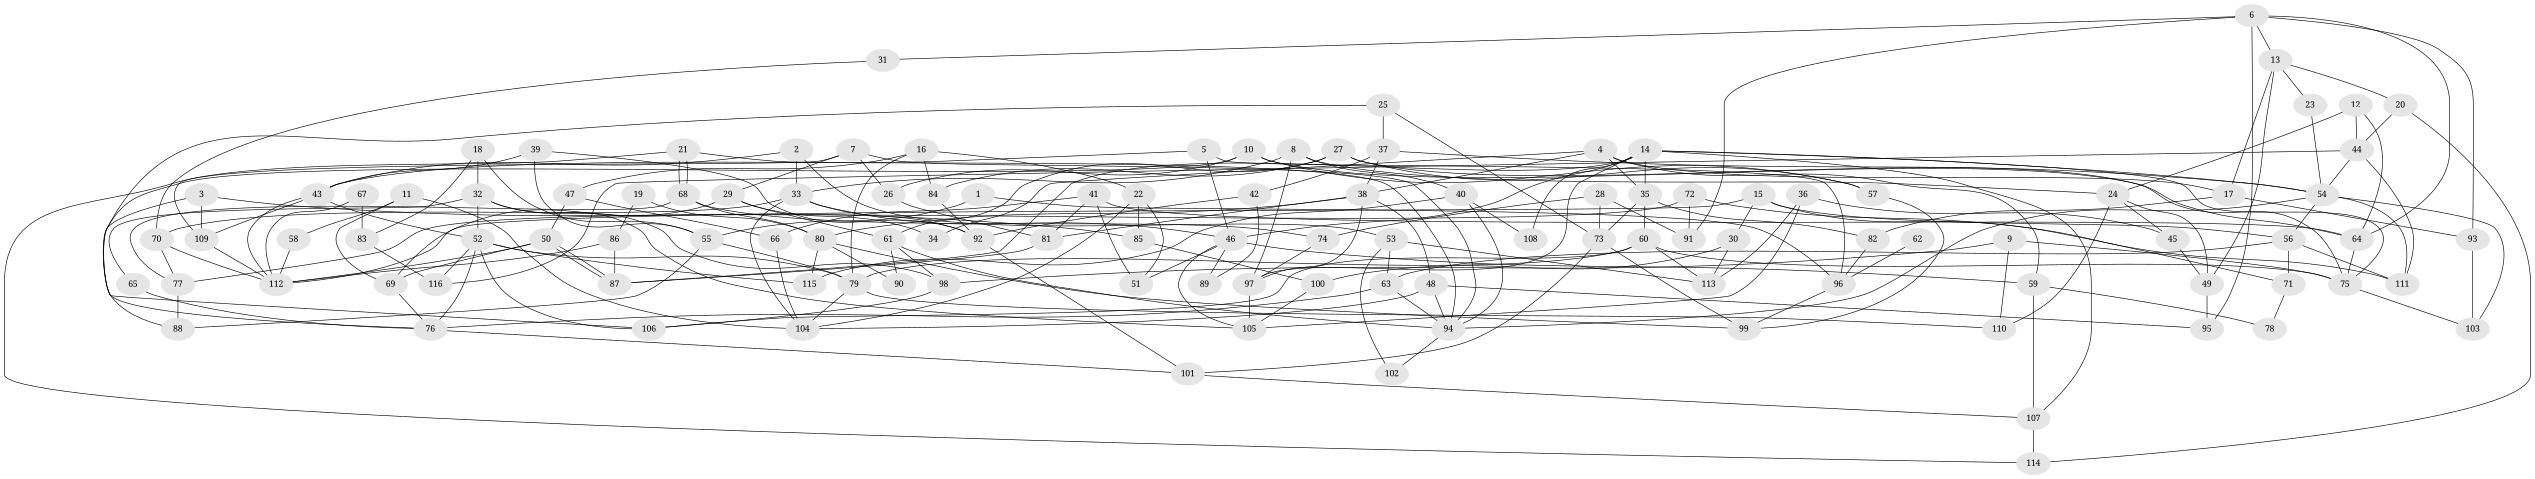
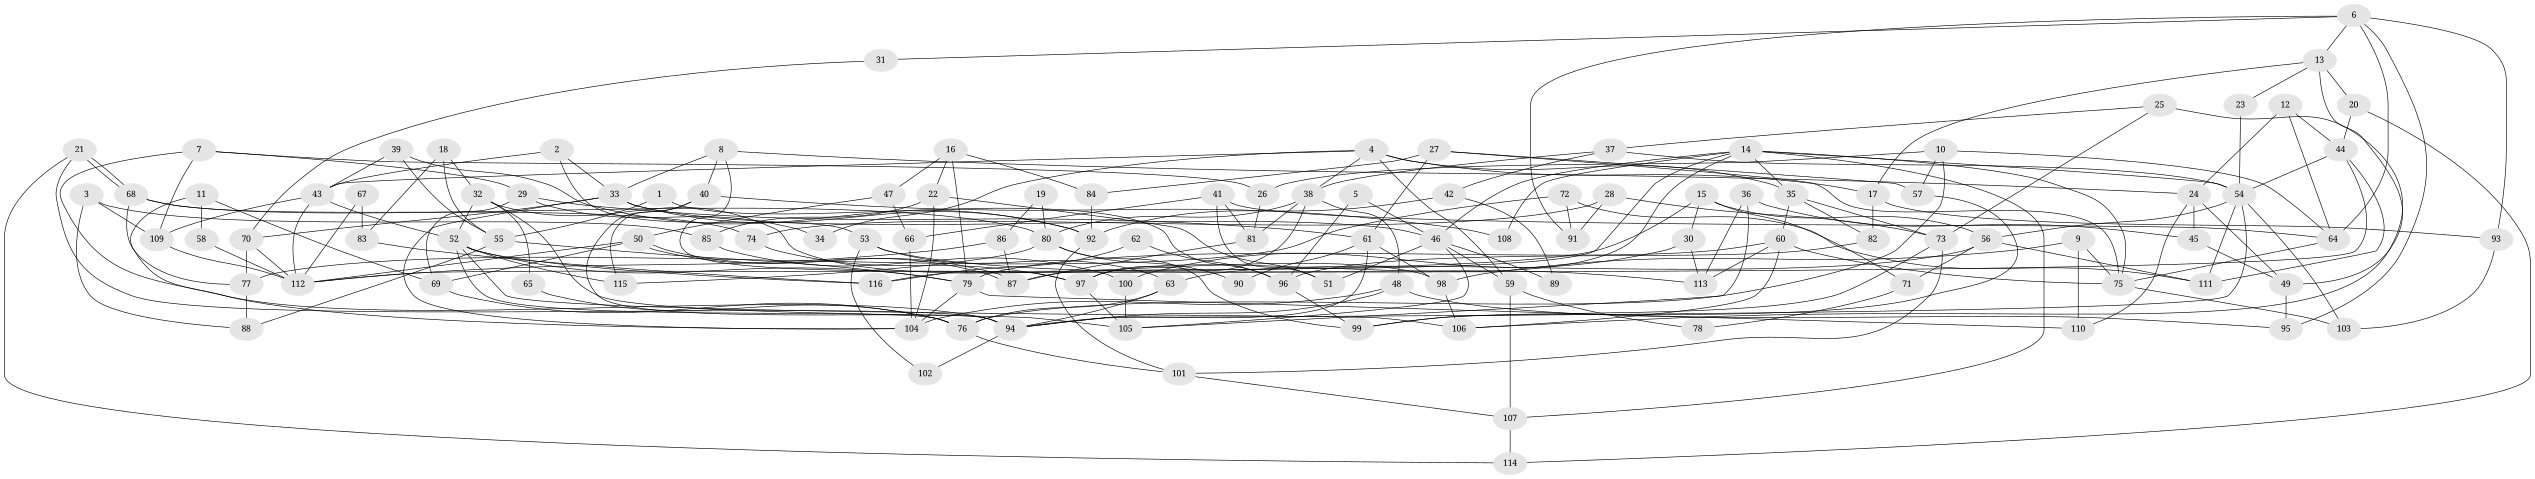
edge "5" -- "43": now "4" -- "43"
edge "62" -- "116": added
